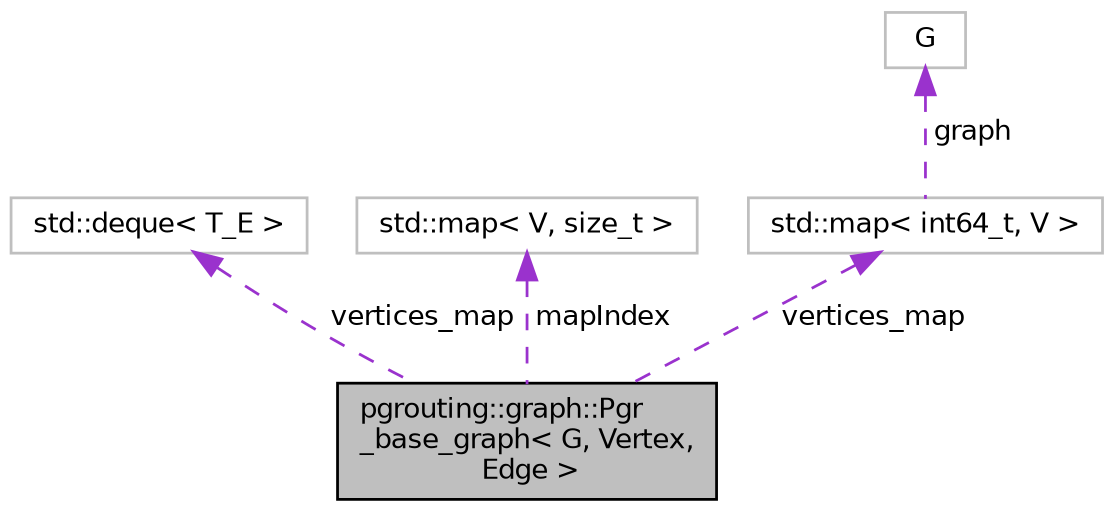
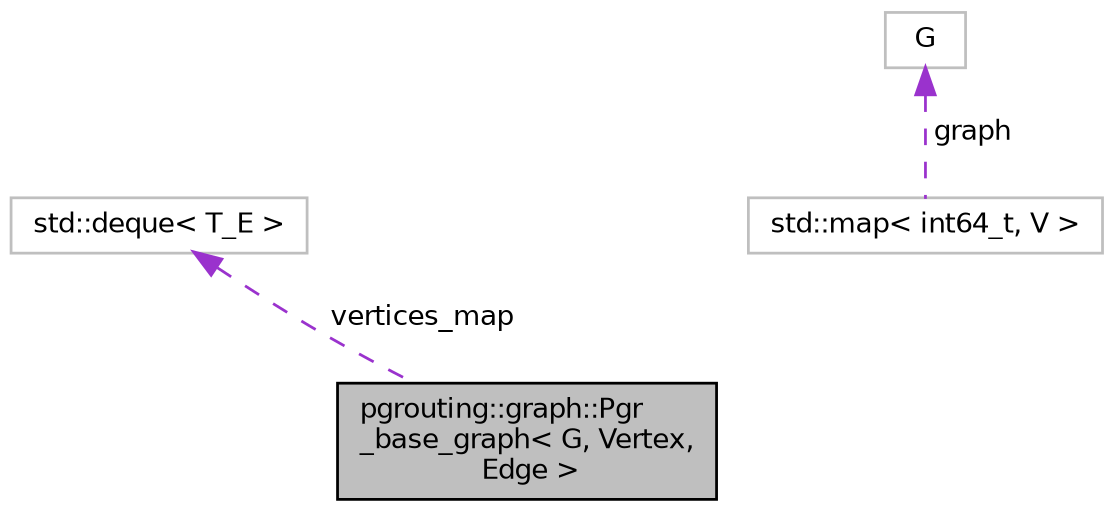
node "std::map< V, size_t >": removed
edge "pgrouting::graph::Pgr _base_graph< G, Vertex, Edge >" -> "std::map< int64_t, V >": removed, label "vertices_map"
